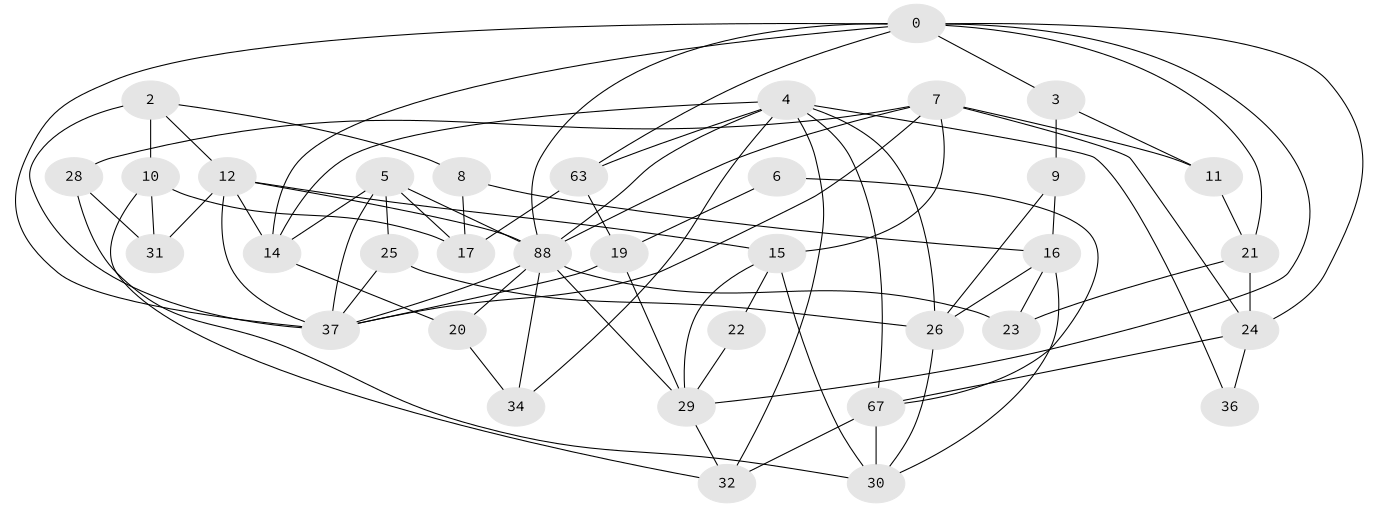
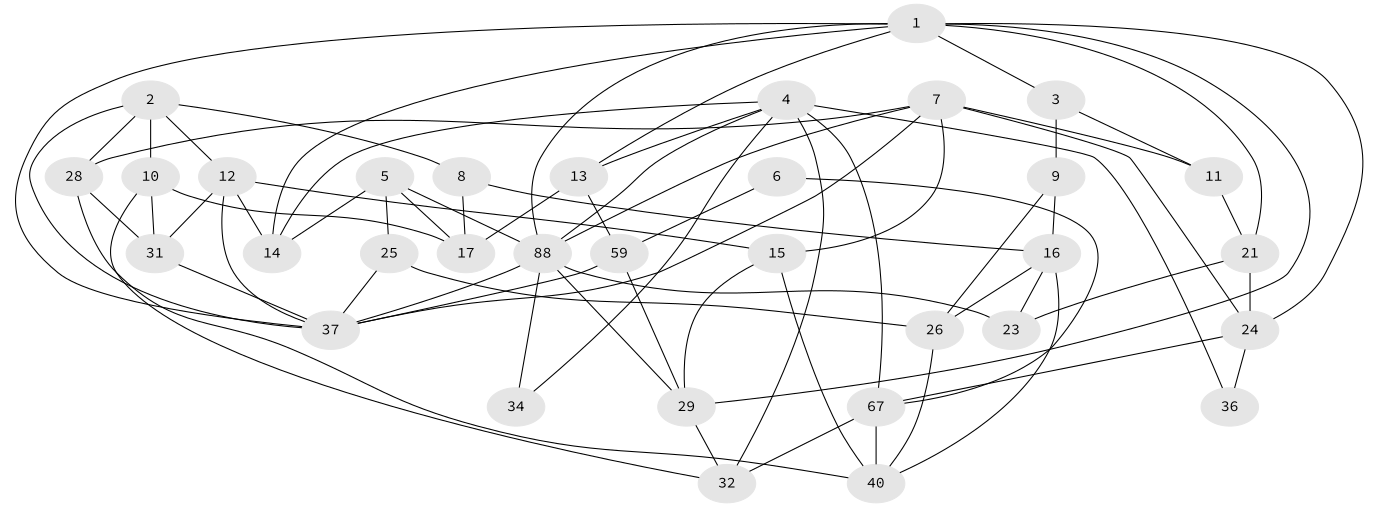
node "0": label "0" -> "1"
edge "2" -- "28": added
node "63": label "63" -> "13"
edge "4" -- "26": removed
edge "12" -- "88": removed
edge "5" -- "37": now "31" -- "37"
node "19": label "19" -> "59"
node "20": removed
node "22": removed
node "30": label "30" -> "40"
